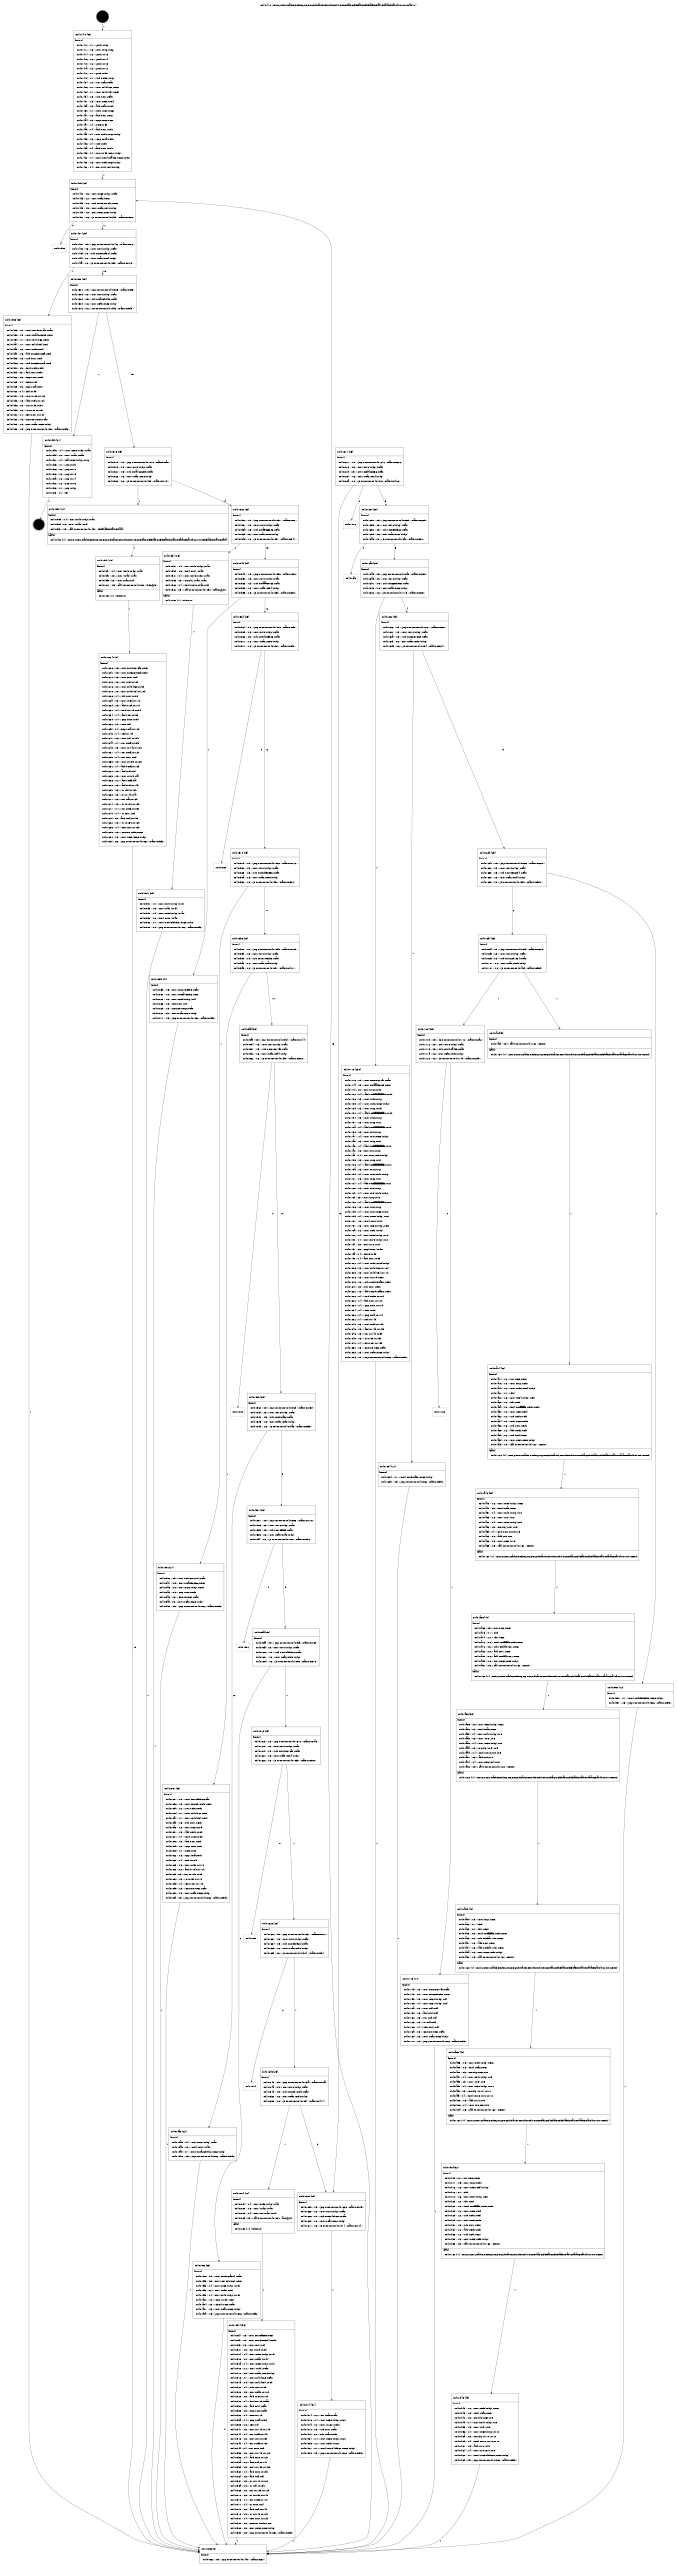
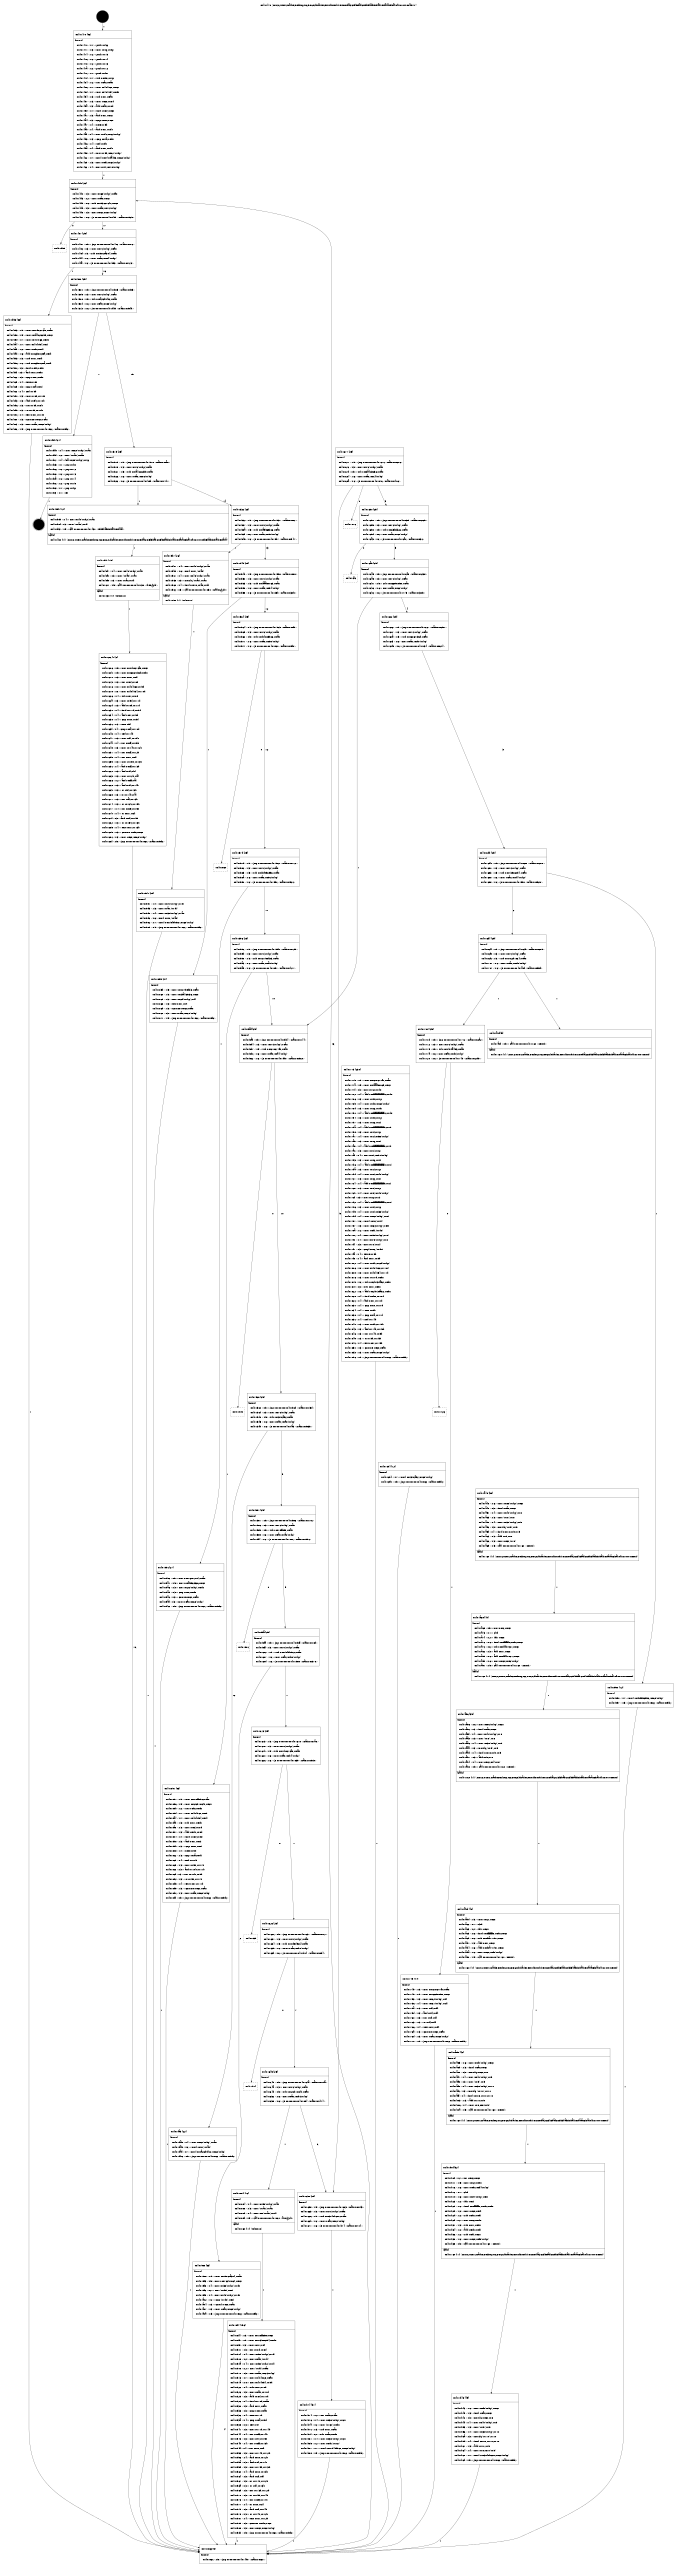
edge "0x4016a9 [25]" -> "0x401775 [230]": now "0x4016a9 [25]" -> "0x4015af [25]"
edge "0x4016c2 [25]" -> "0x401c94 [12]": removed, label "1"
node "0x401a14 [52]": removed
